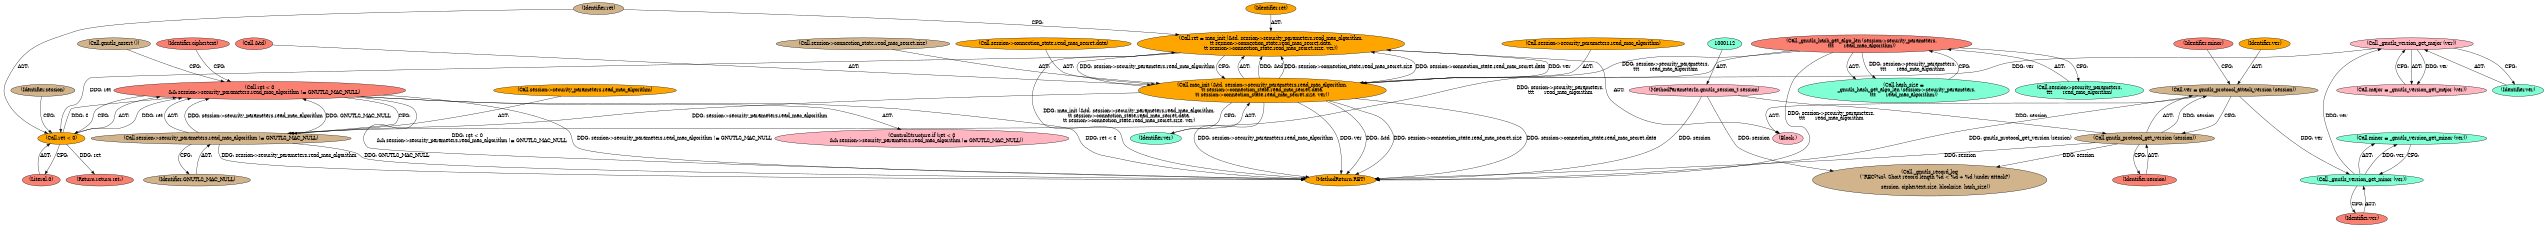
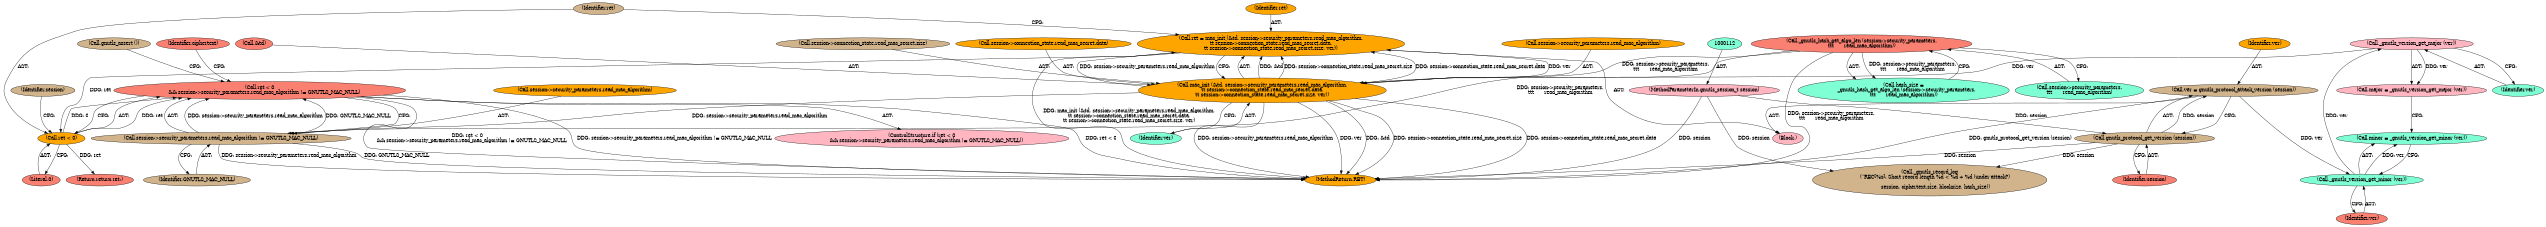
node "(Identifier,minor)": removed
edge "(Call,major = _gnutls_version_get_major (ver))" -> "(Call,_gnutls_version_get_major (ver))": now "(Call,major = _gnutls_version_get_major (ver))" -> "(Call,minor = _gnutls_version_get_minor (ver))"
